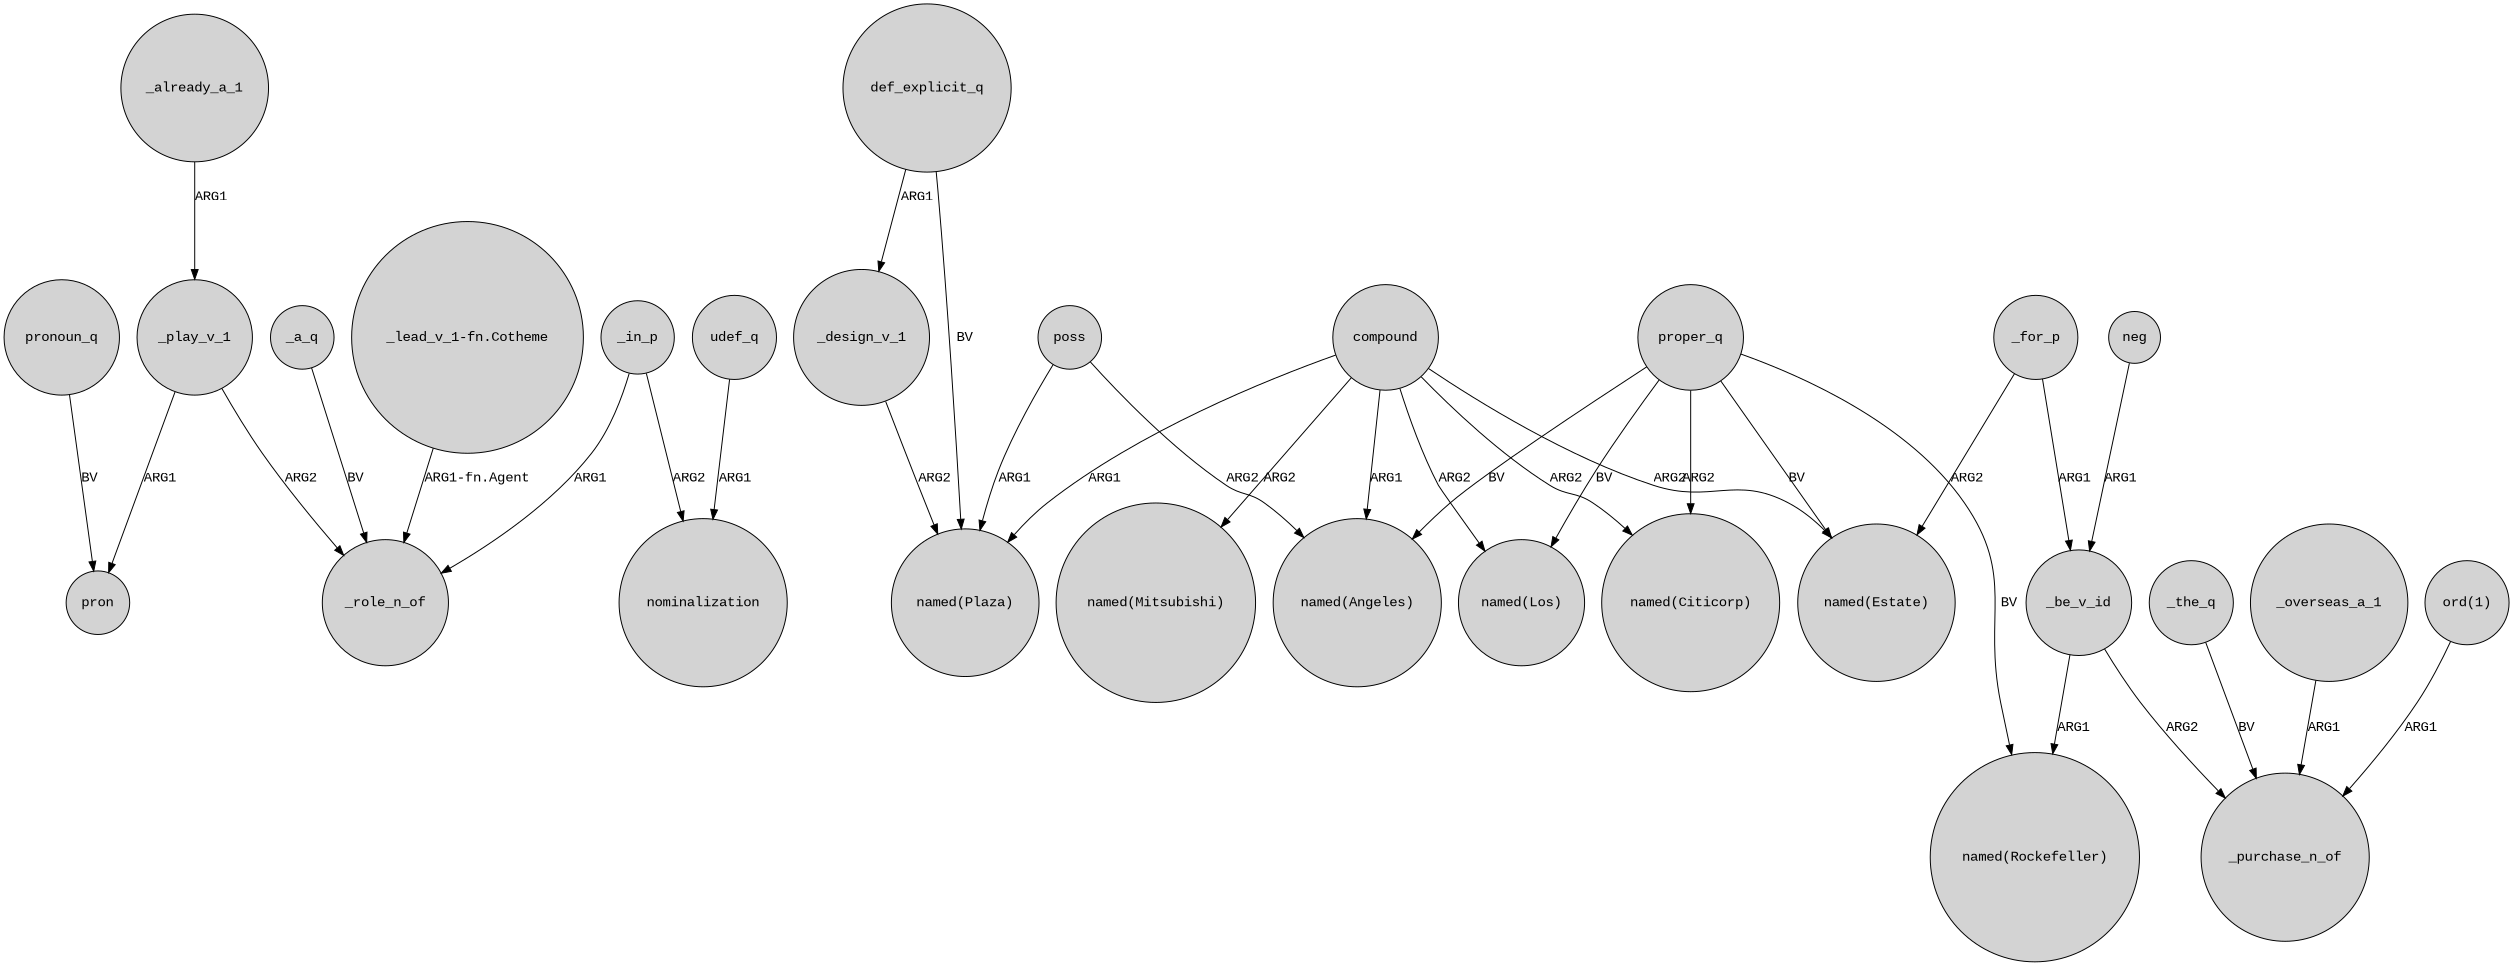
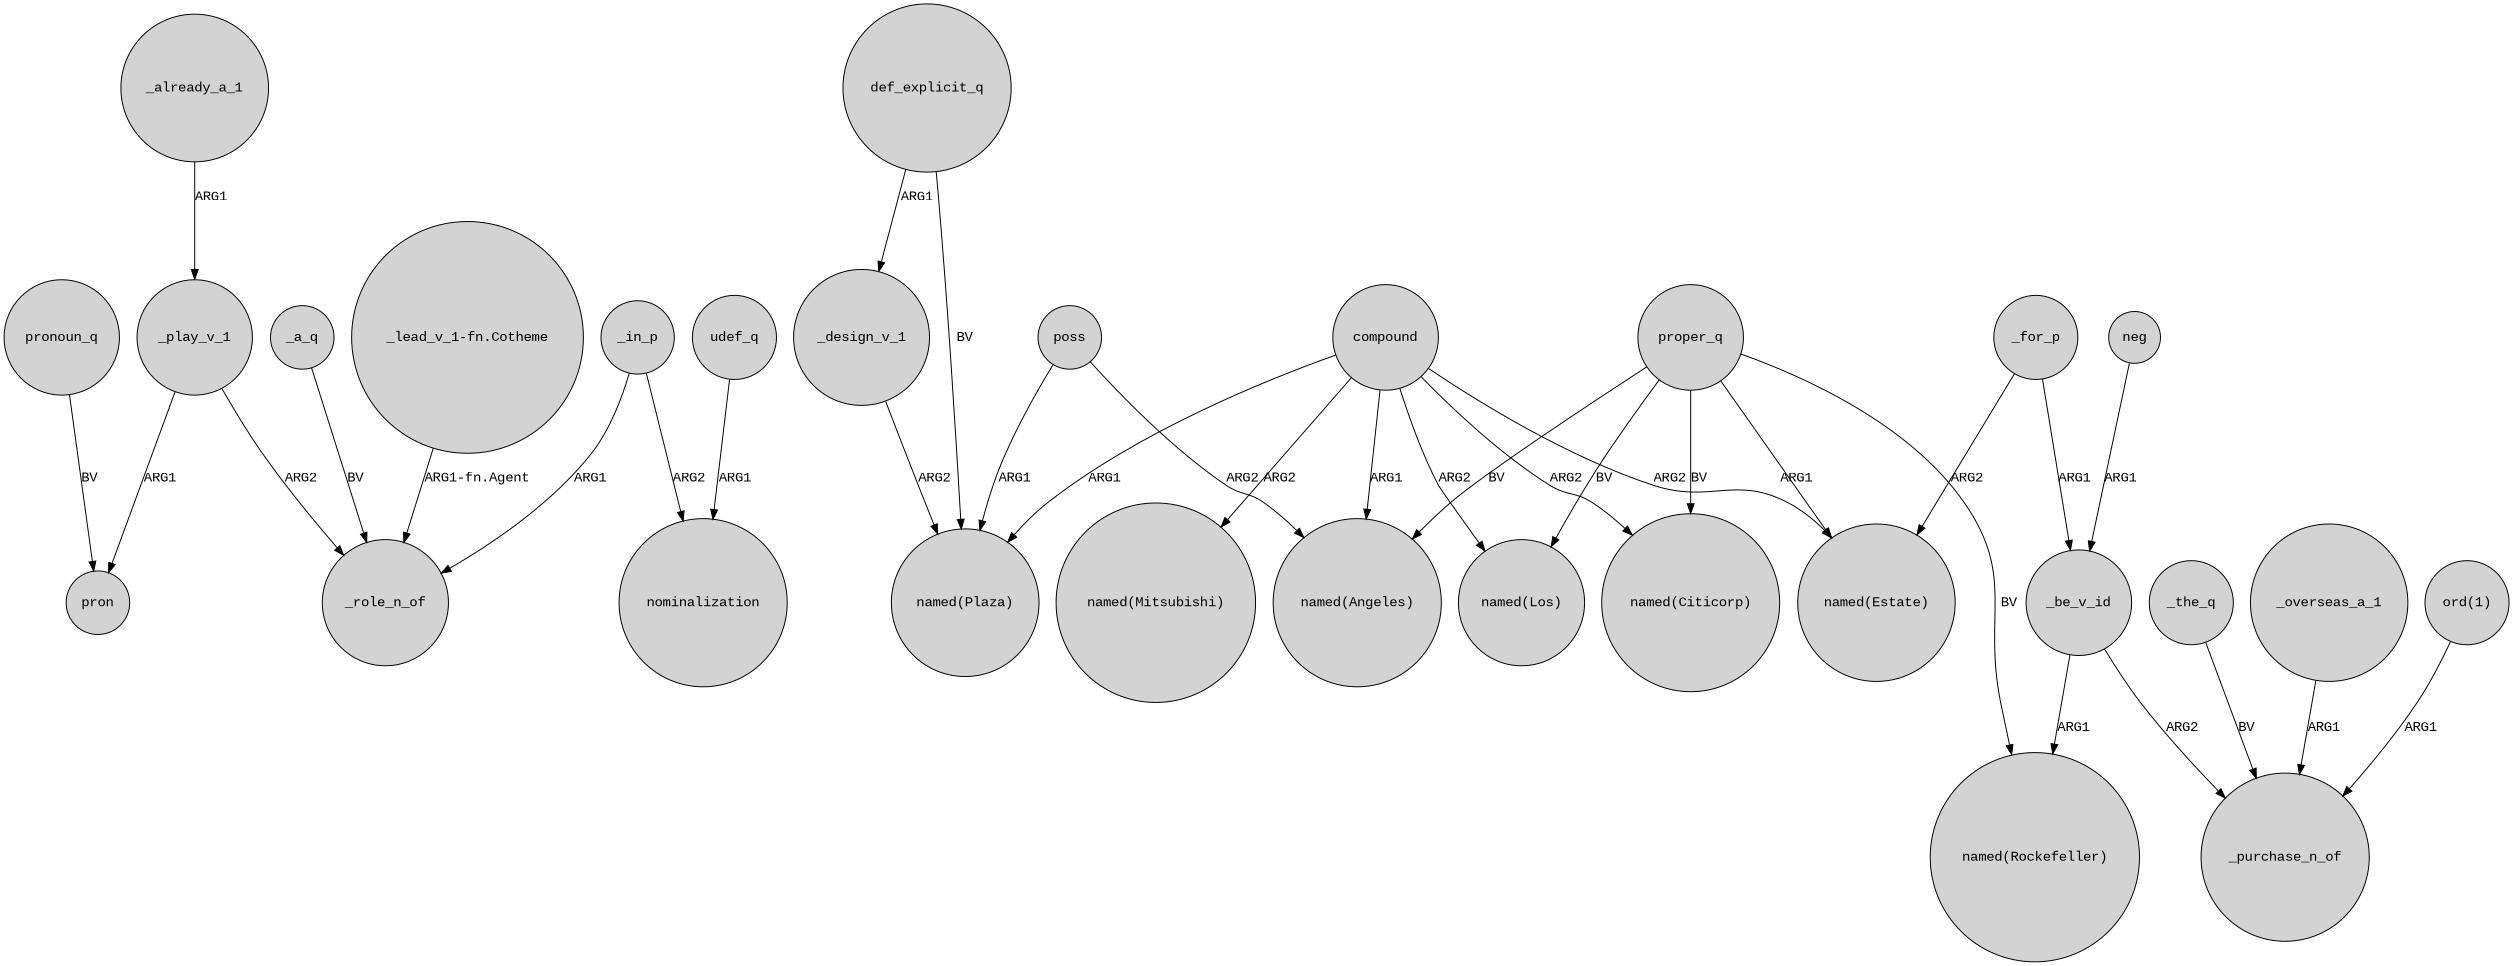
edge "proper_q" -> "named(Citicorp)": label "ARG2" -> "BV"
edge "proper_q" -> "named(Estate)": label "BV" -> "ARG1"
